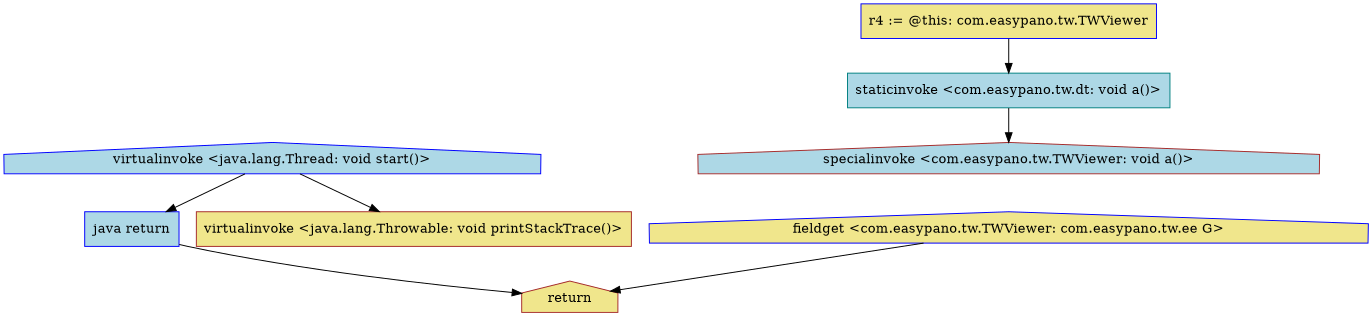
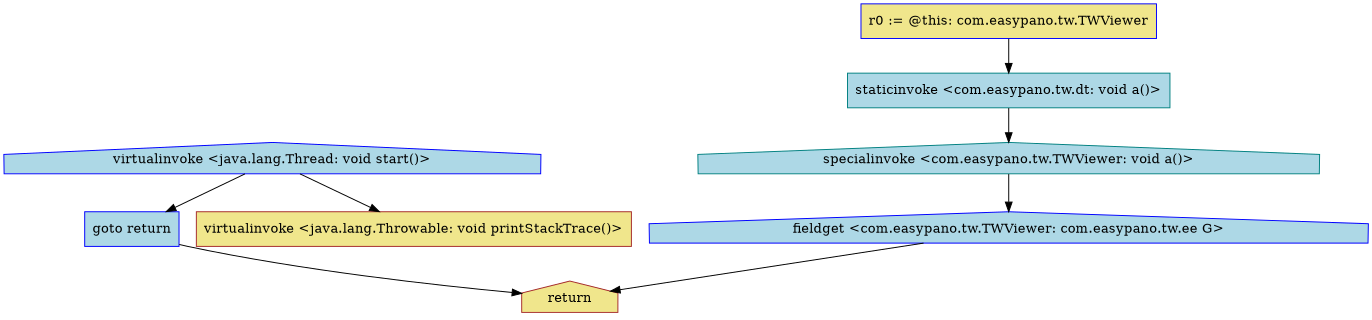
node "r4 := @this: com.easypano.tw.TWViewer": label "r4 := @this: com.easypano.tw.TWViewer" -> "r0 := @this: com.easypano.tw.TWViewer"
node "specialinvoke <com.easypano.tw.TWViewer: void a()>": color brown -> teal
edge "specialinvoke <com.easypano.tw.TWViewer: void a()>" -> "fieldget <com.easypano.tw.TWViewer: com.easypano.tw.ee G>": added
node "java return": label "java return" -> "goto return"
node "fieldget <com.easypano.tw.TWViewer: com.easypano.tw.ee G>": fillcolor khaki -> lightblue
